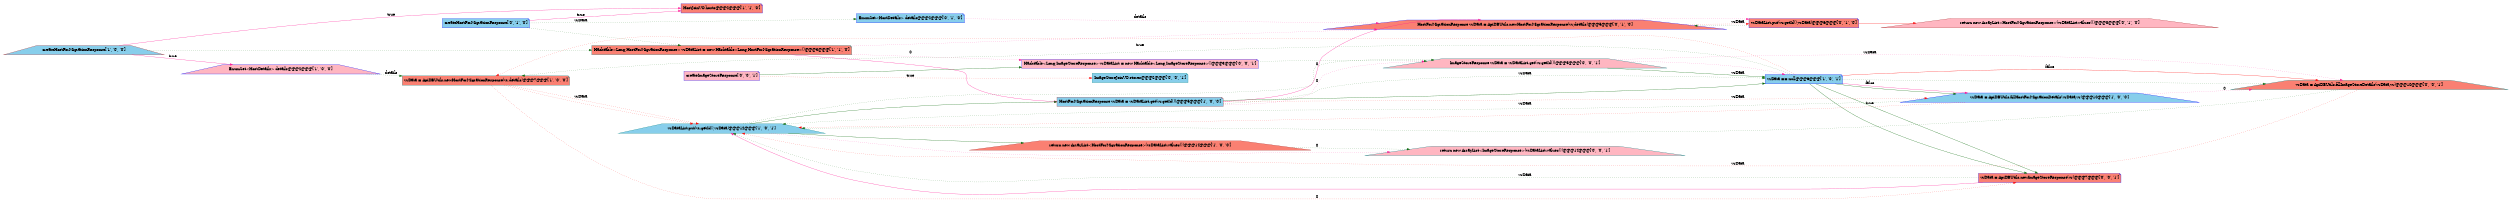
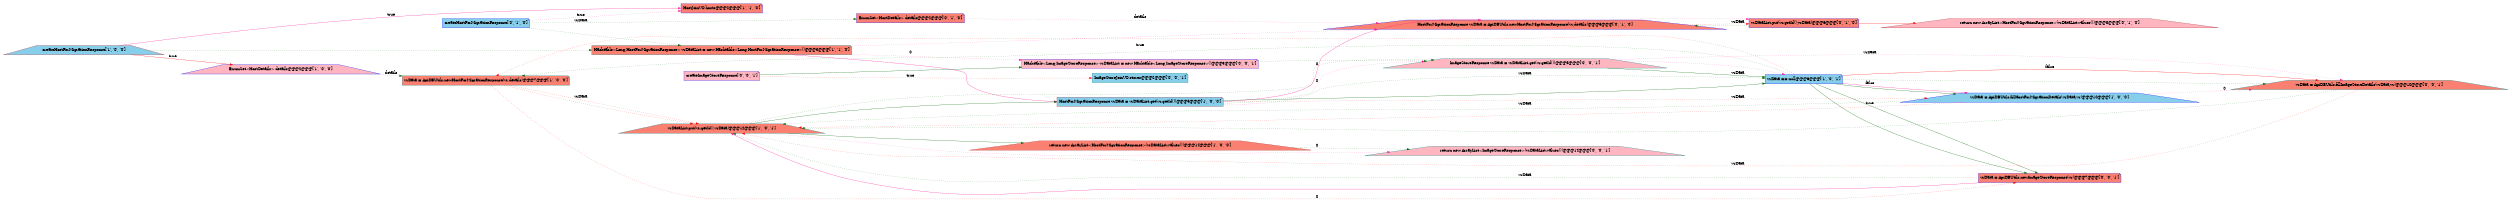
edge "createHostForMigrationResponse['0', '1', '0']" -> "HostJoinVO hosts@@@2@@@['1', '1', '0']": style solid -> dotted
node "EnumSet<HostDetails> details@@@2@@@['0', '1', '0']": fillcolor skyblue -> salmon
edge "createHostForMigrationResponse['1', '0', '0']" -> "EnumSet<HostDetails> details@@@2@@@['1', '0', '0']": color deeppink -> red
node "vrDataList.put(vr.getId(),vrData)@@@12@@@['1', '0', '1']": fillcolor skyblue -> salmon
